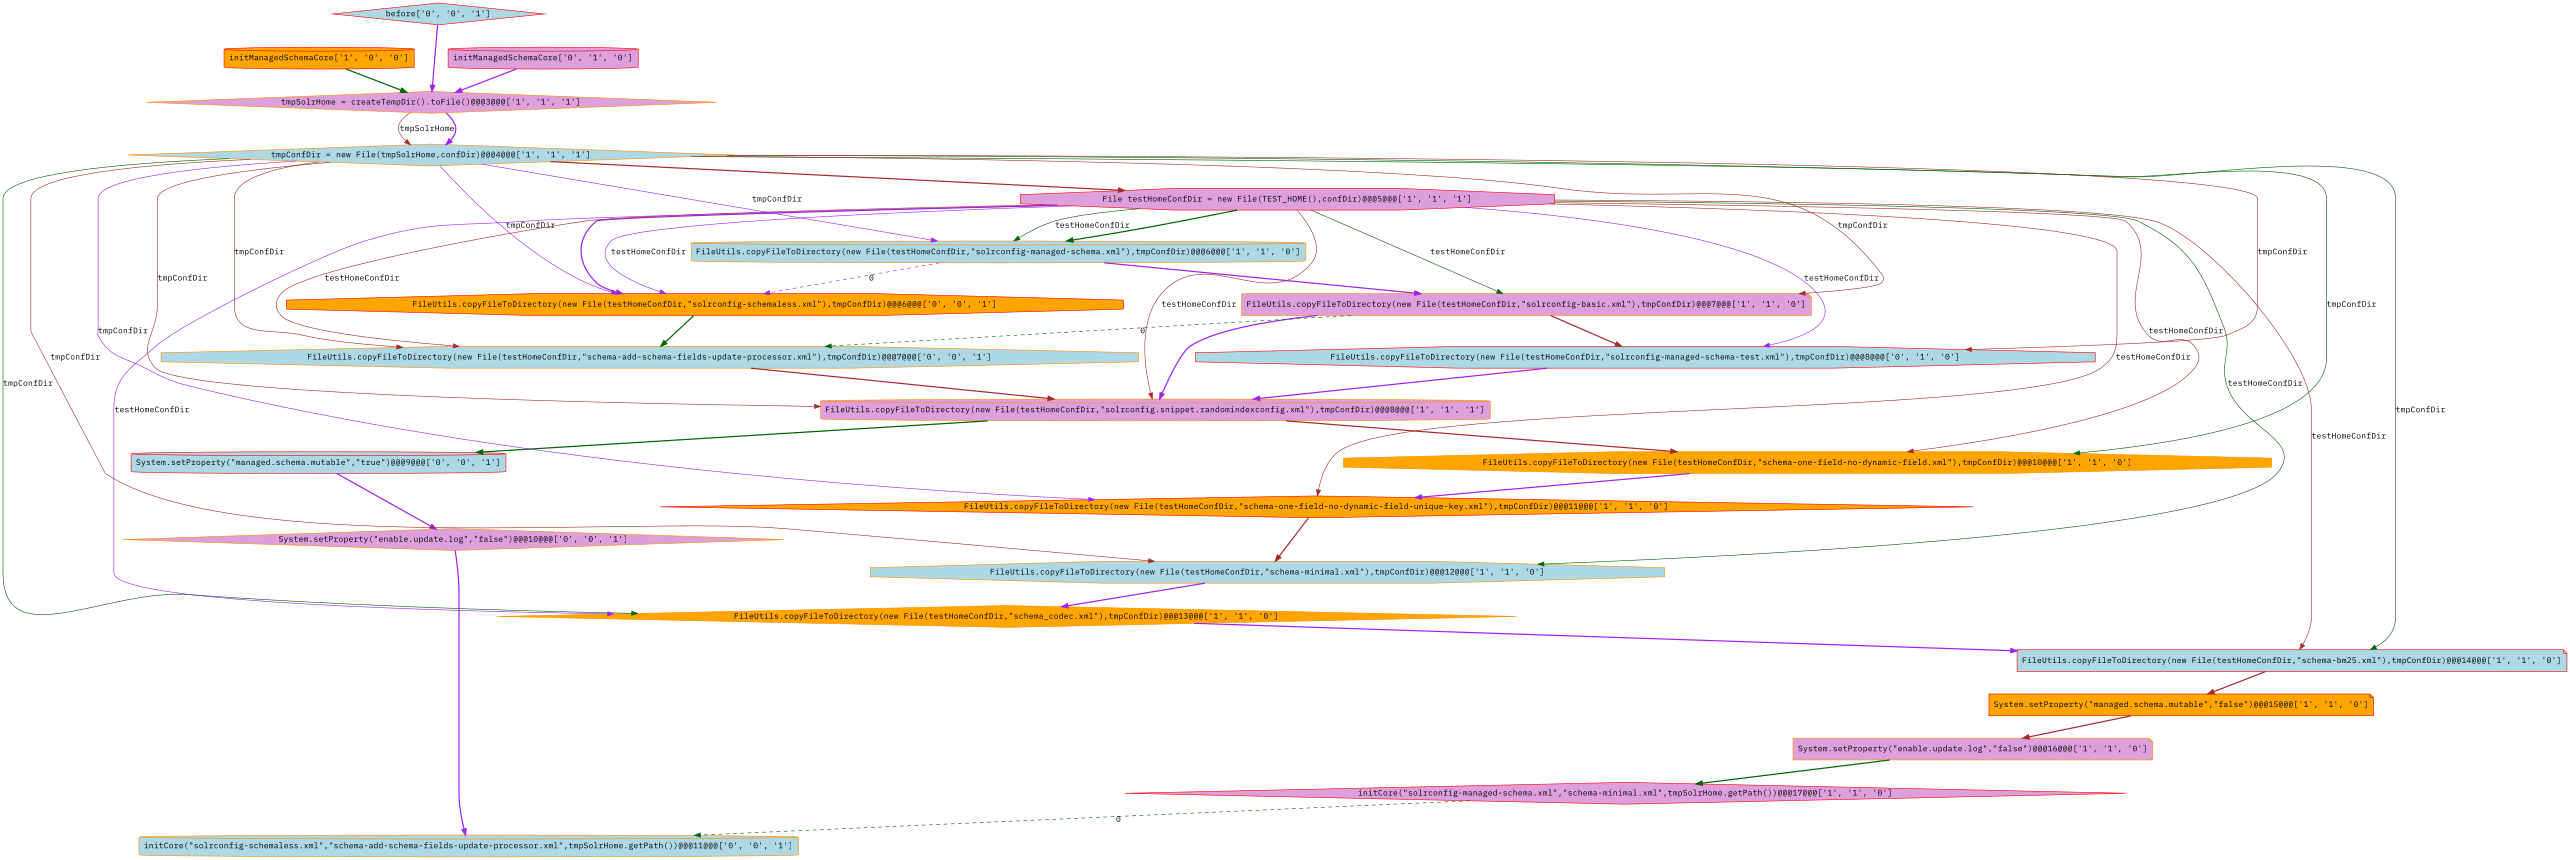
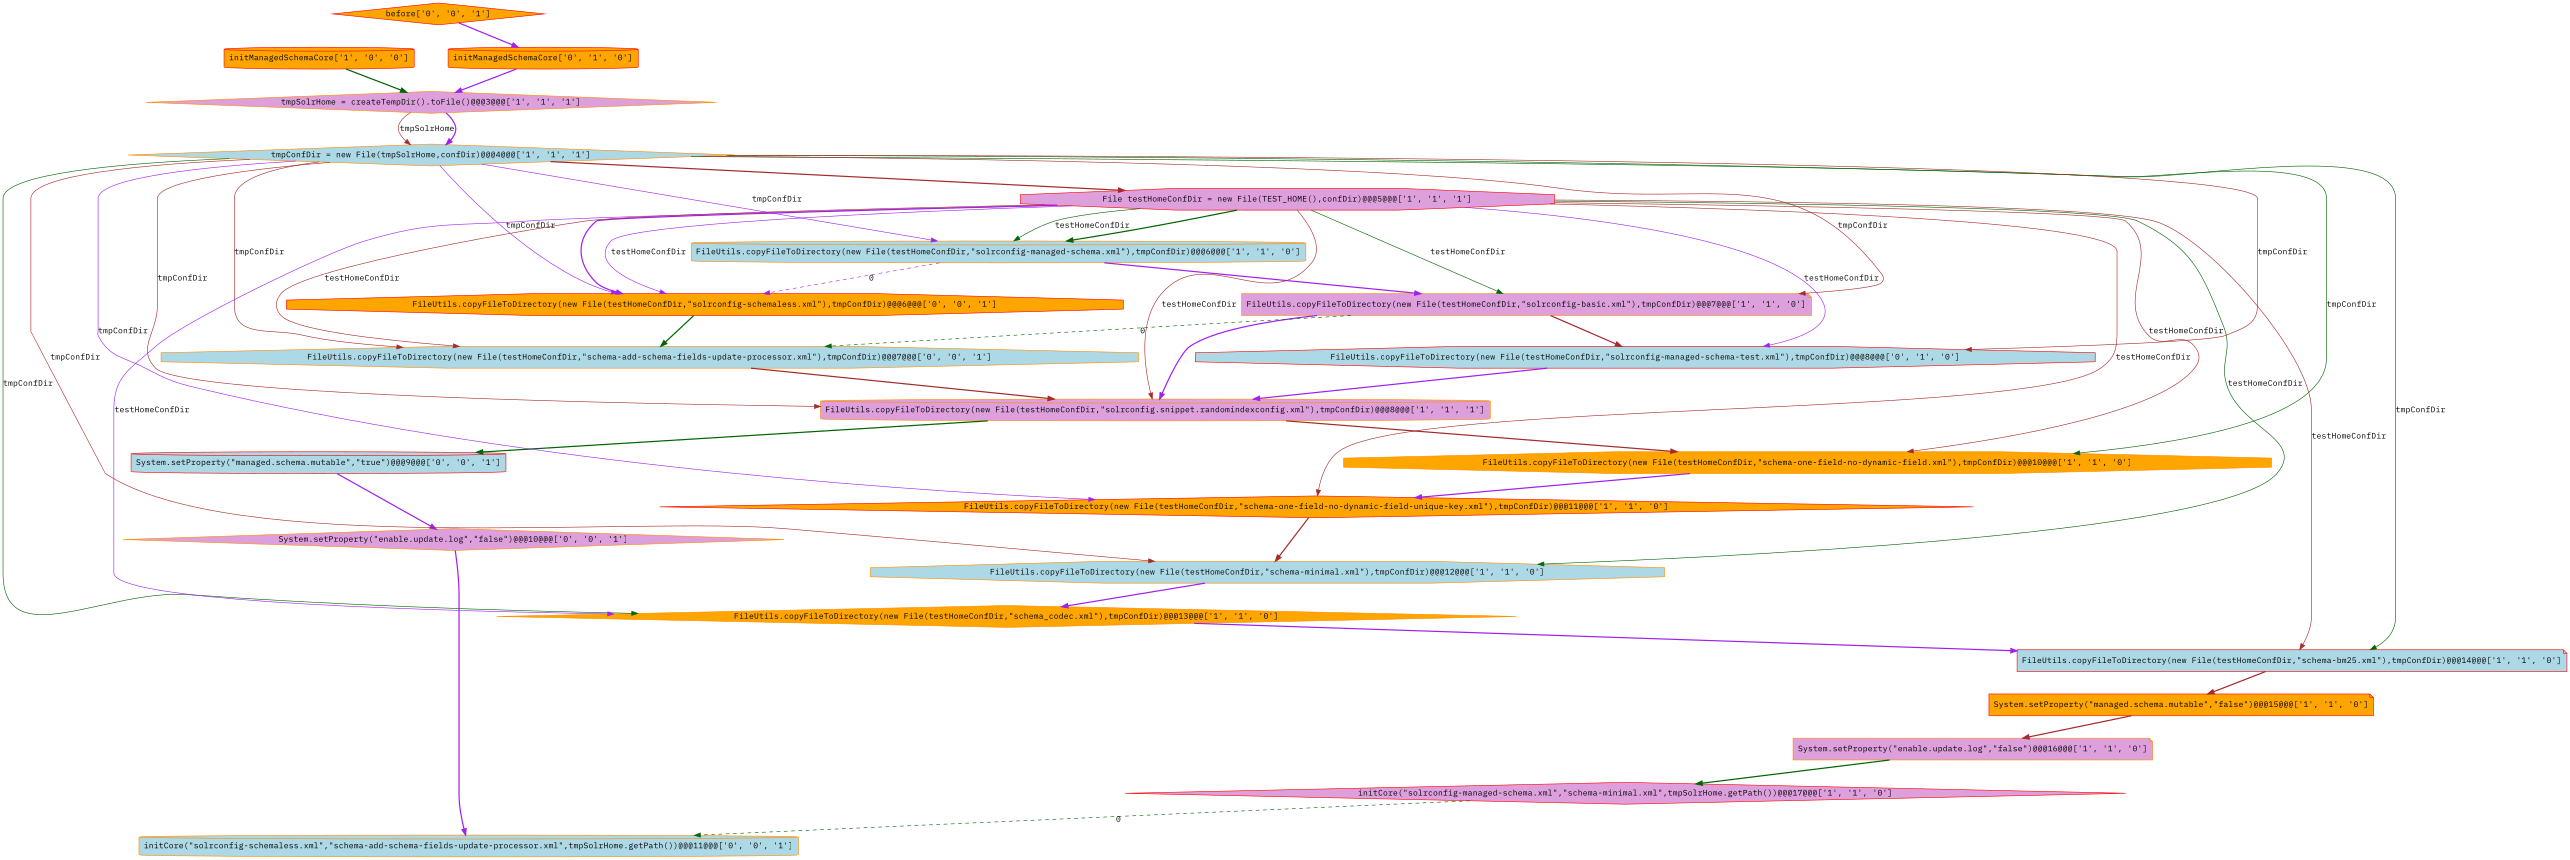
node "before['0', '0', '1']": fillcolor lightblue -> orange
edge "before['0', '0', '1']" -> "tmpSolrHome = createTempDir().toFile()@@@3@@@['1', '1', '1']": now "before['0', '0', '1']" -> "initManagedSchemaCore['0', '1', '0']"
node "initManagedSchemaCore['0', '1', '0']": fillcolor plum -> orange
